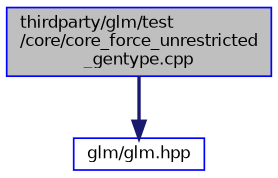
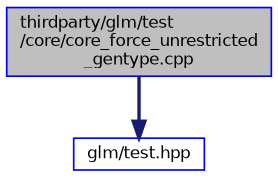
node "glm/glm.hpp": label "glm/glm.hpp" -> "glm/test.hpp"
